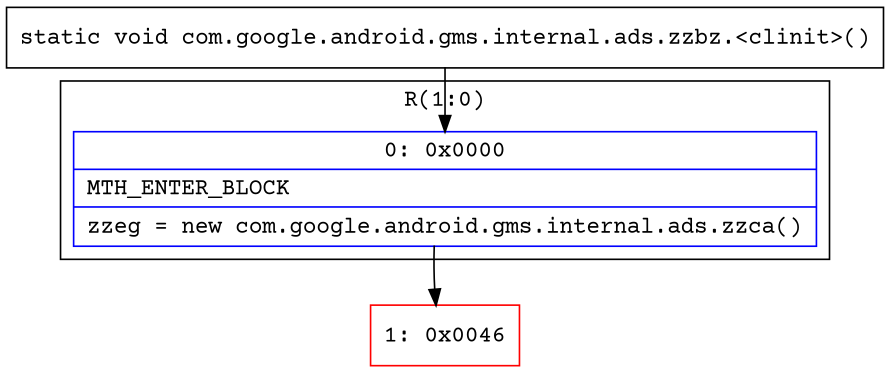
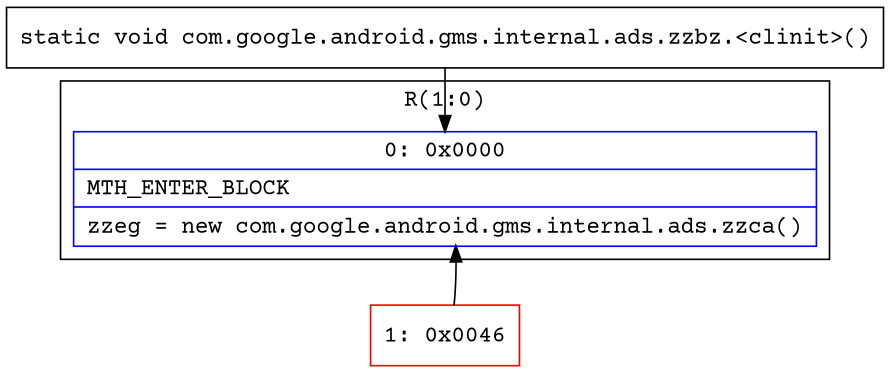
edge "0: 0x0000" -> "1: 0x0046": reversed
